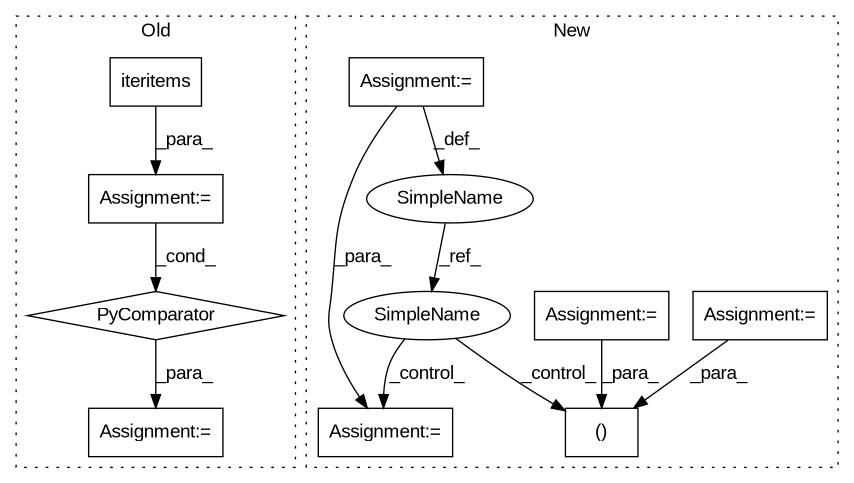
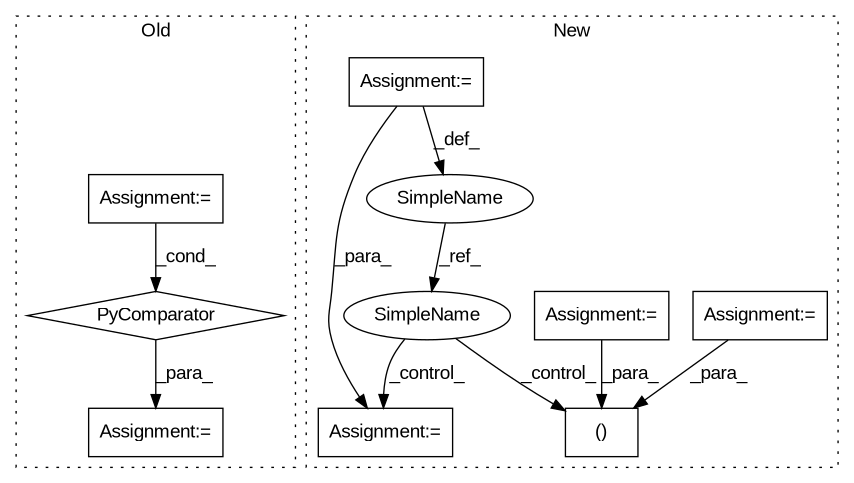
node "iteritems": removed
